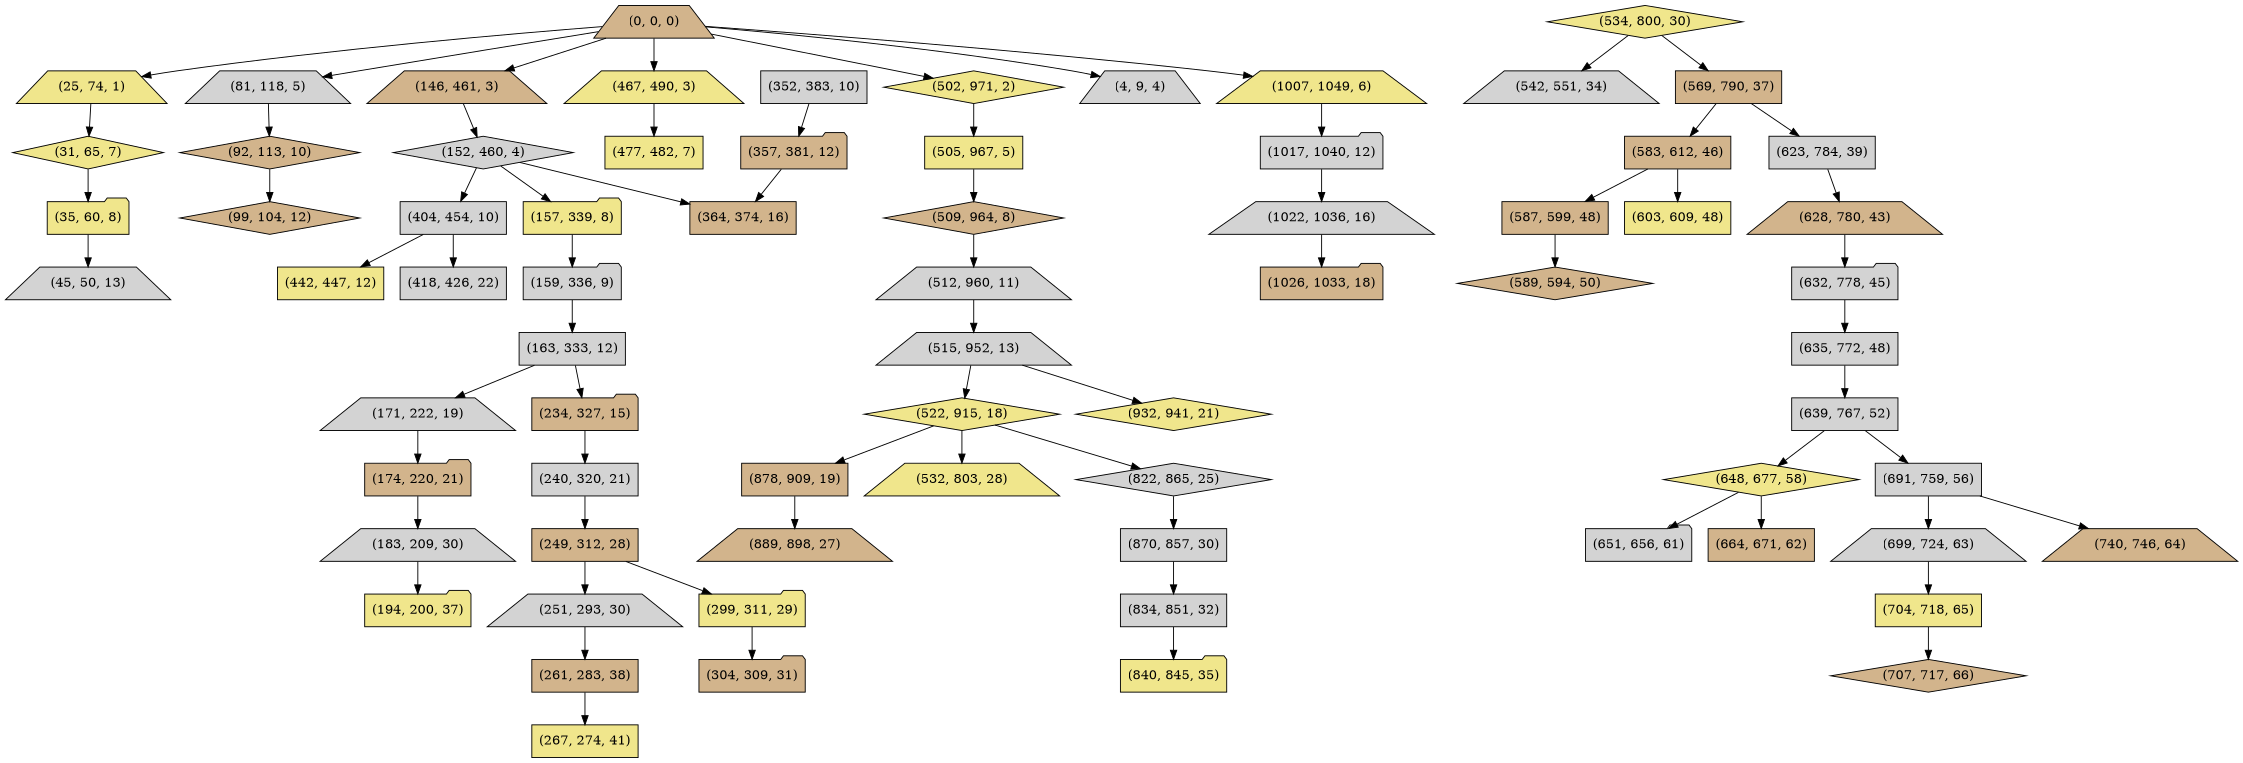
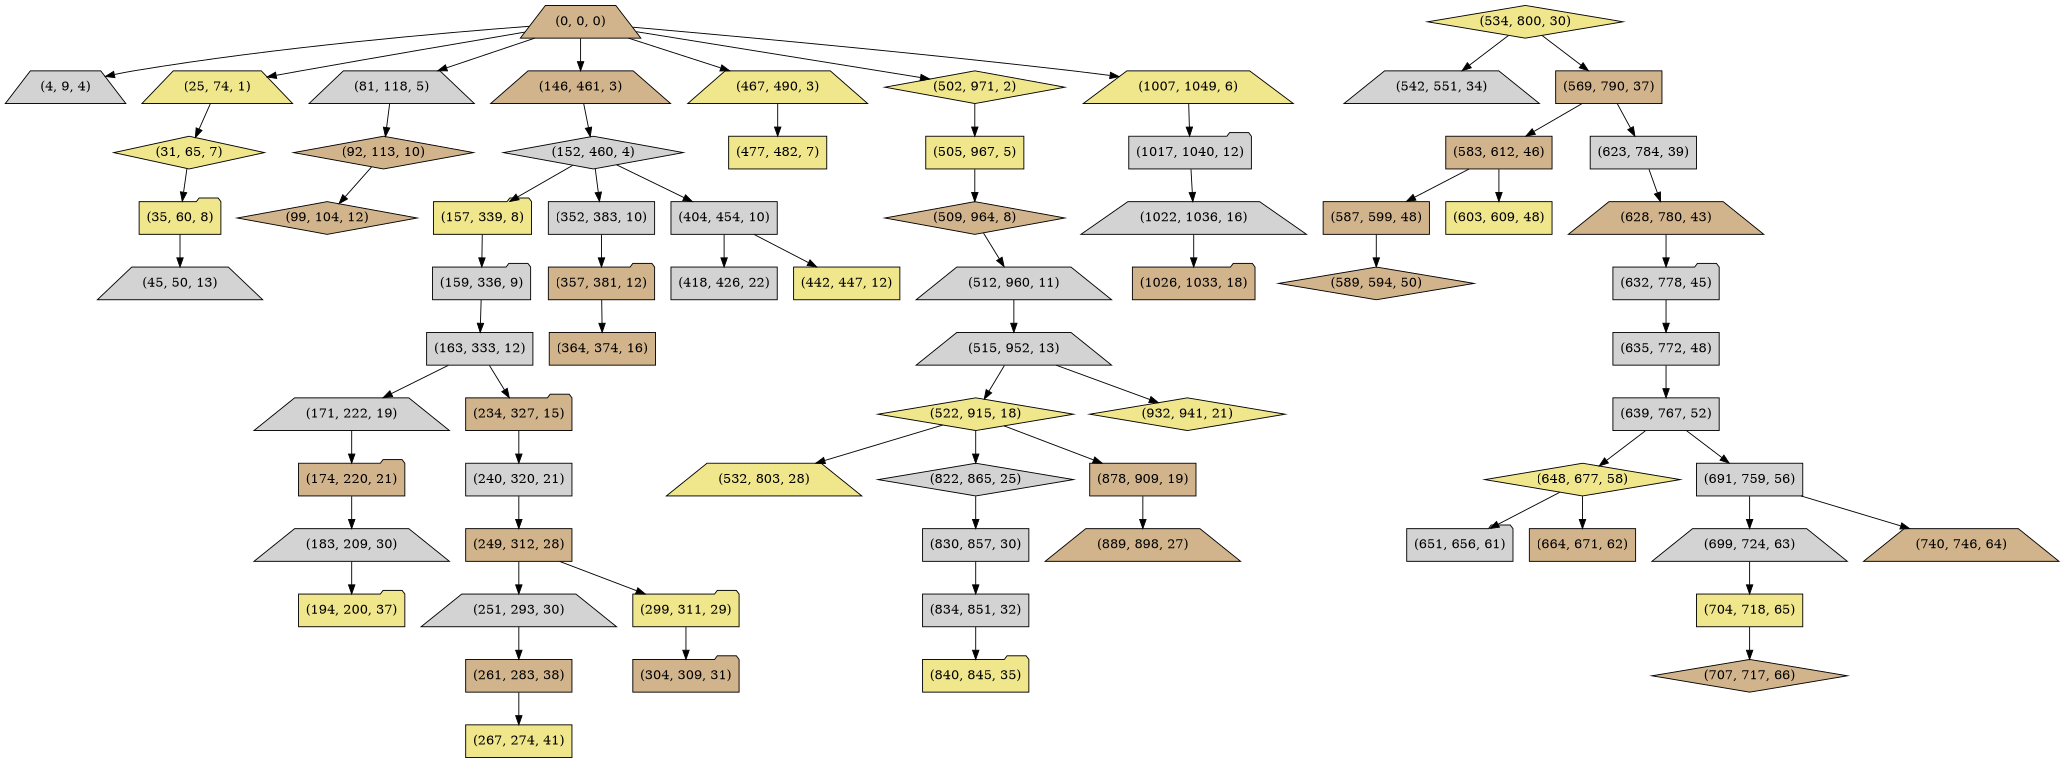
edge "(152, 460, 4)" -> "(364, 374, 16)": now "(152, 460, 4)" -> "(352, 383, 10)"
node "(870, 857, 30)": label "(870, 857, 30)" -> "(830, 857, 30)"
